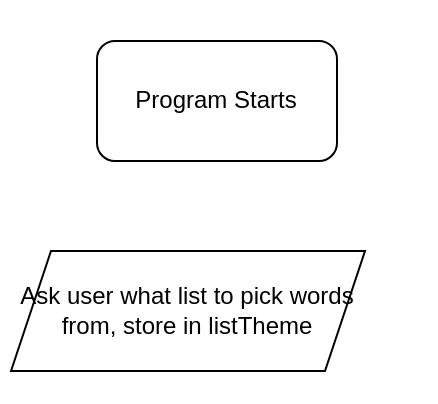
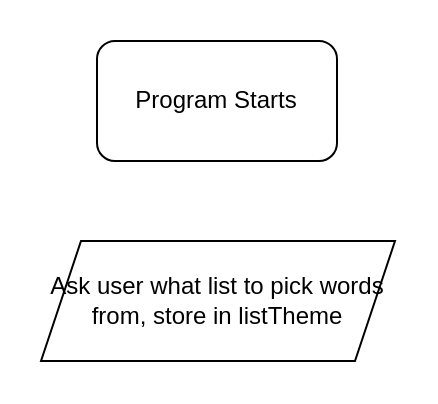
node "Ask user what list to pick words from, store in listTheme": moved (188, 311) -> (218, 301)
